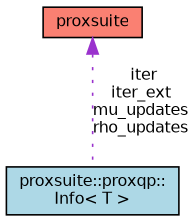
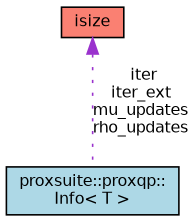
node "proxsuite": label "proxsuite" -> "isize"
